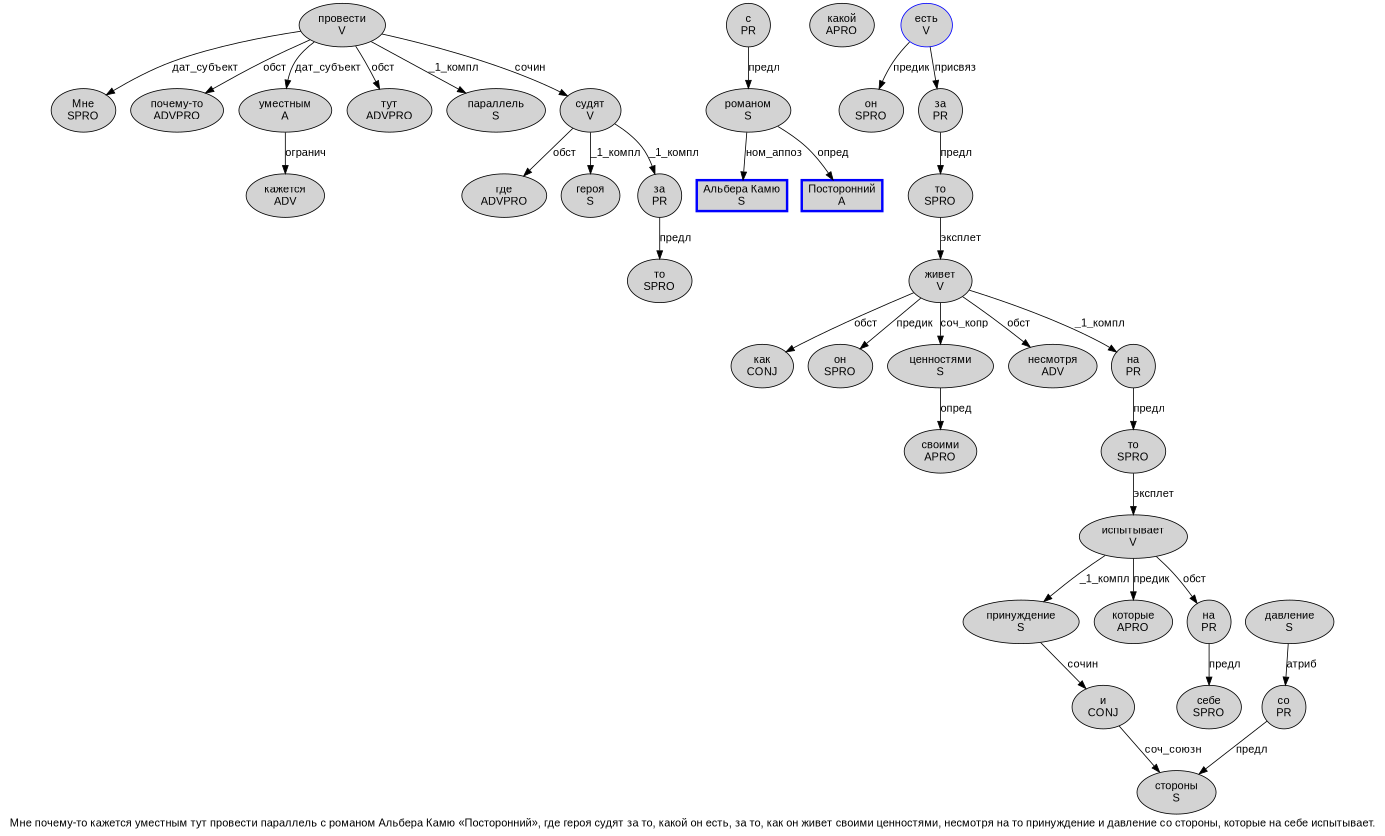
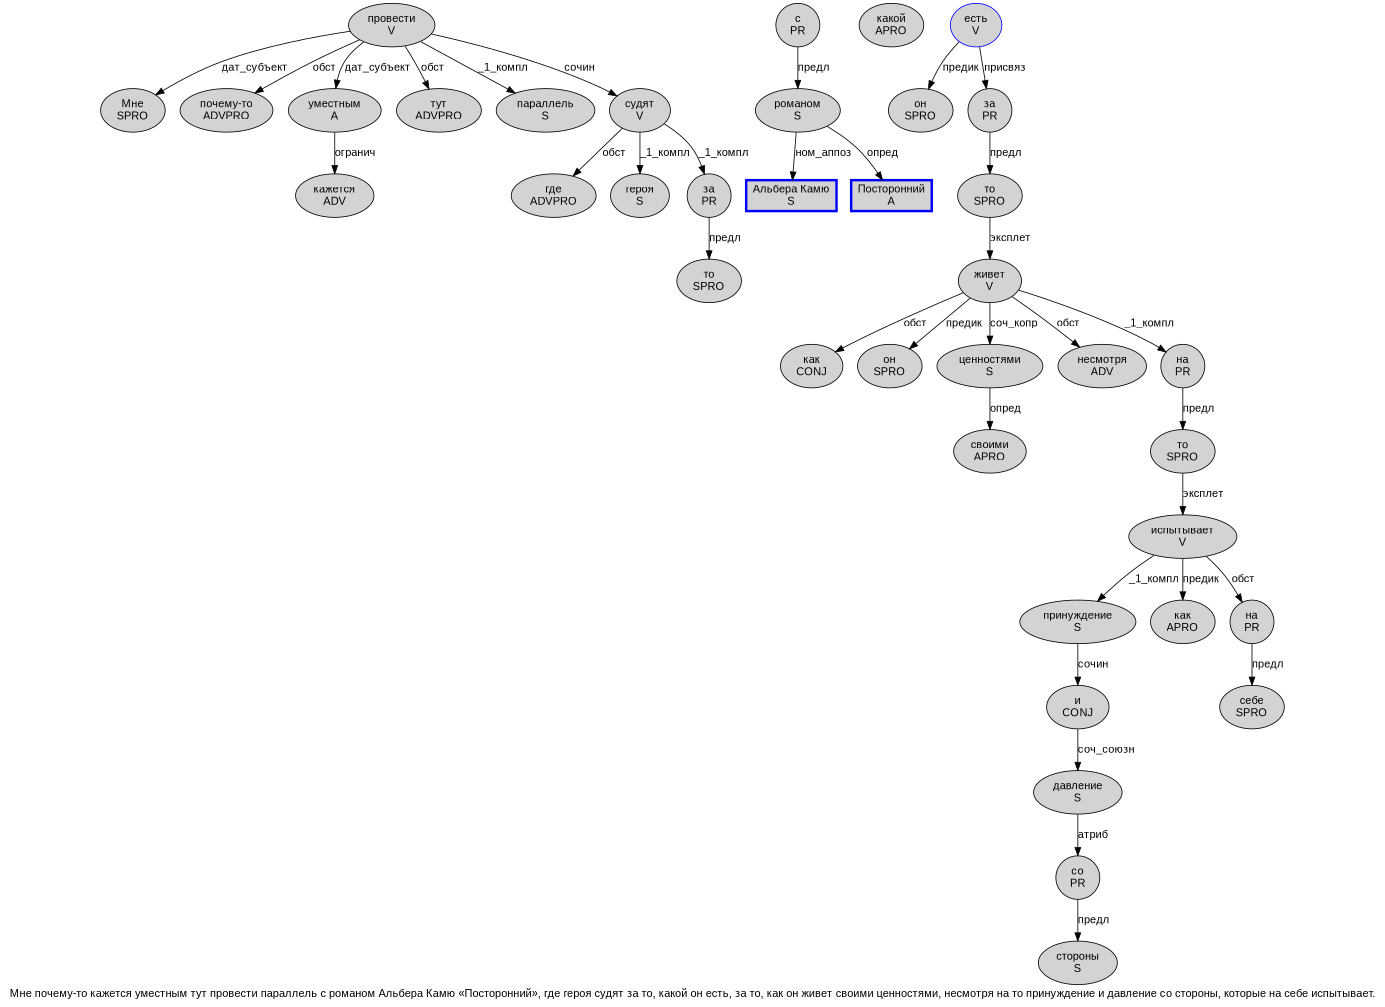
node "которые APRO": label "которые APRO" -> "как APRO"
edge "и CONJ" -> "стороны S": now "и CONJ" -> "давление S"
